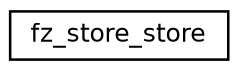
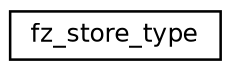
node "fz_store_store": label "fz_store_store" -> "fz_store_type"
